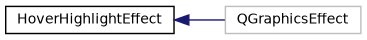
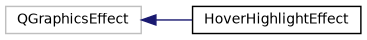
edge "QGraphicsEffect" -> "HoverHighlightEffect": reversed
